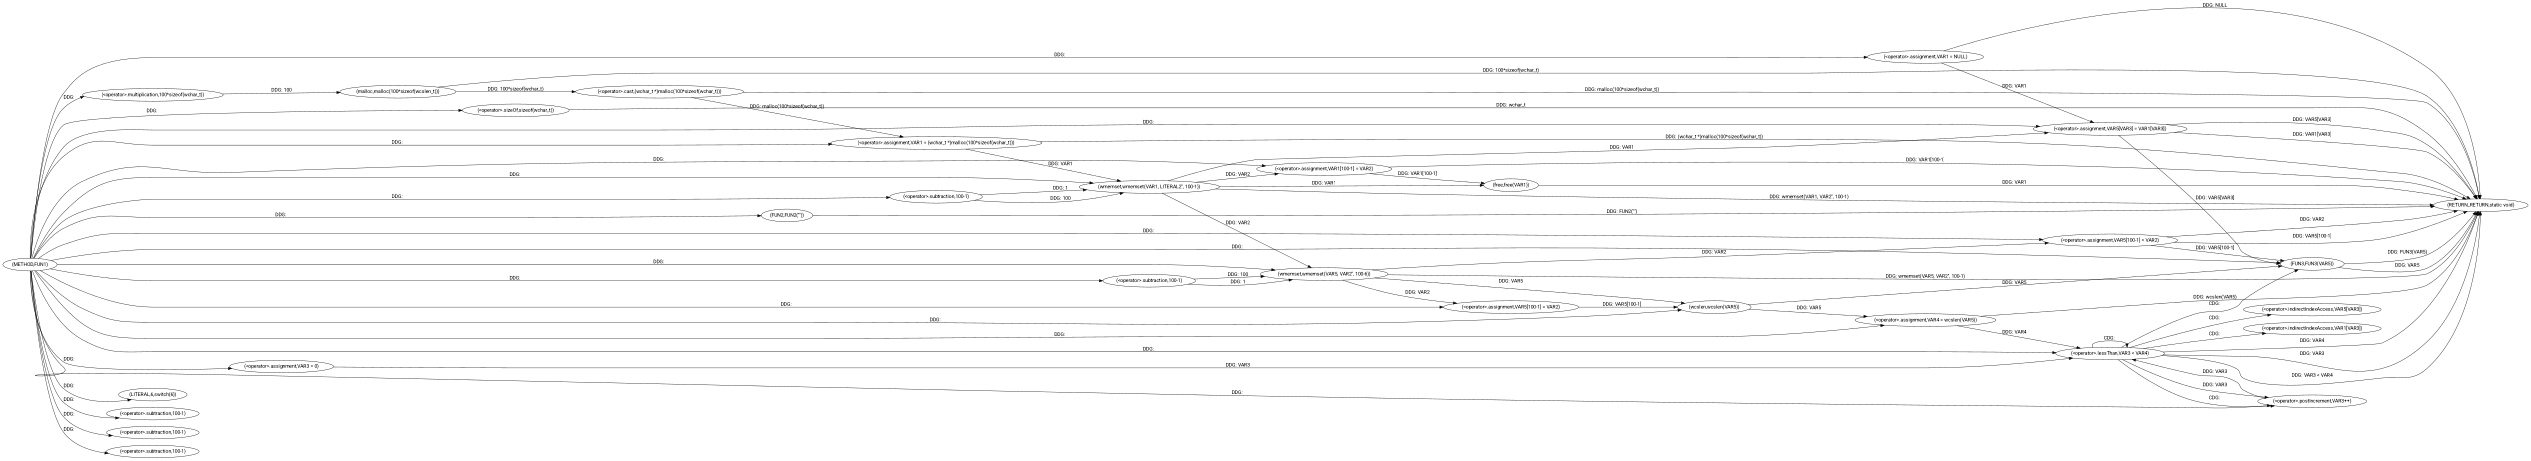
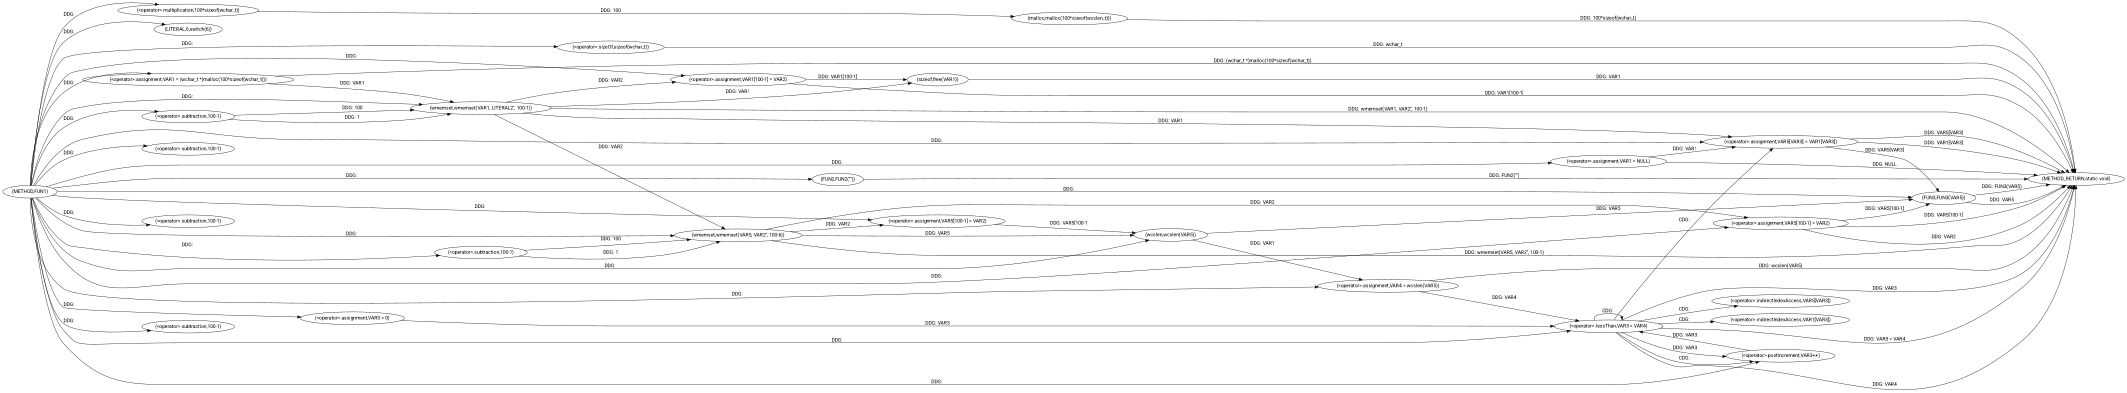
node "(<operator>.cast,(wchar_t *)malloc(100*sizeof(wchar_t)))": removed
node "(free,free(VAR1))": label "(free,free(VAR1))" -> "(sizeof,free(VAR1))"
node "(RETURN_RETURN,static void)": label "(RETURN_RETURN,static void)" -> "(METHOD_RETURN,static void)"
edge "(wcslen,wcslen(VAR5))" -> "(<operator>.assignment,VAR4 = wcslen(VAR5))": label "DDG: VAR5" -> "DDG: VAR1"
edge "(<operator>.lessThan,VAR3 < VAR4)" -> "(FUN3,FUN3(VAR5))": now "(<operator>.lessThan,VAR3 < VAR4)" -> "(<operator>.assignment,VAR5[VAR3] = VAR1[VAR3])"
